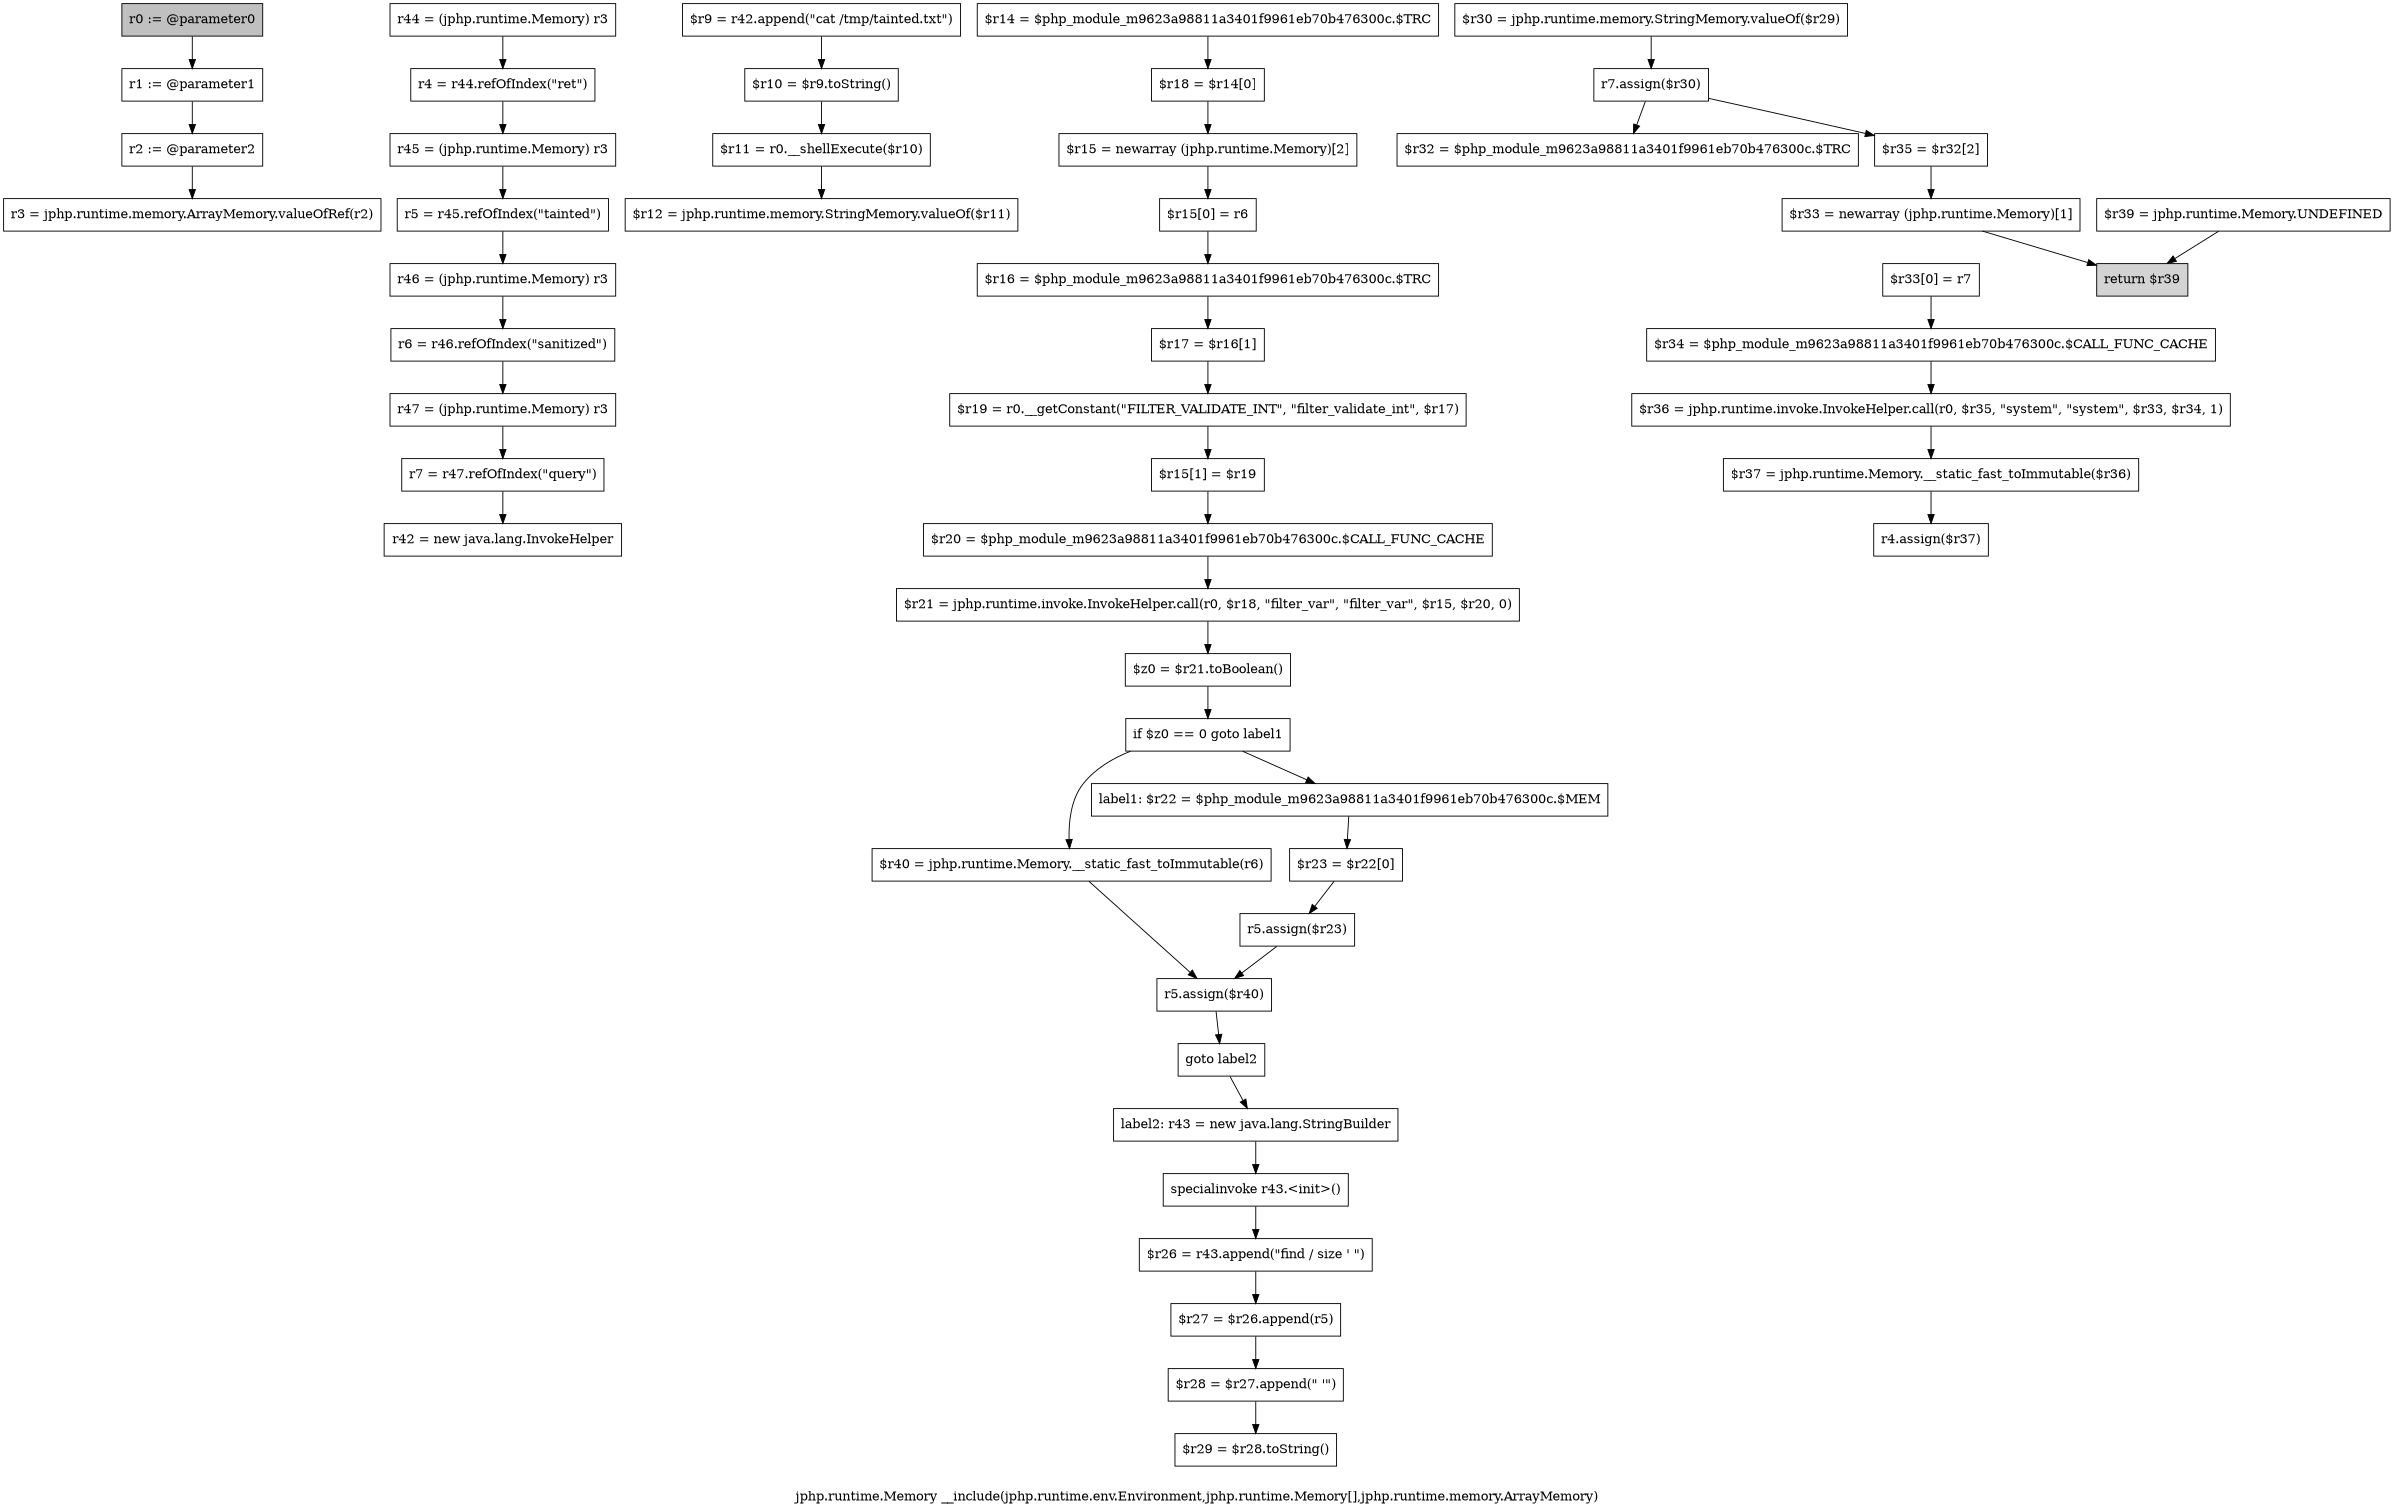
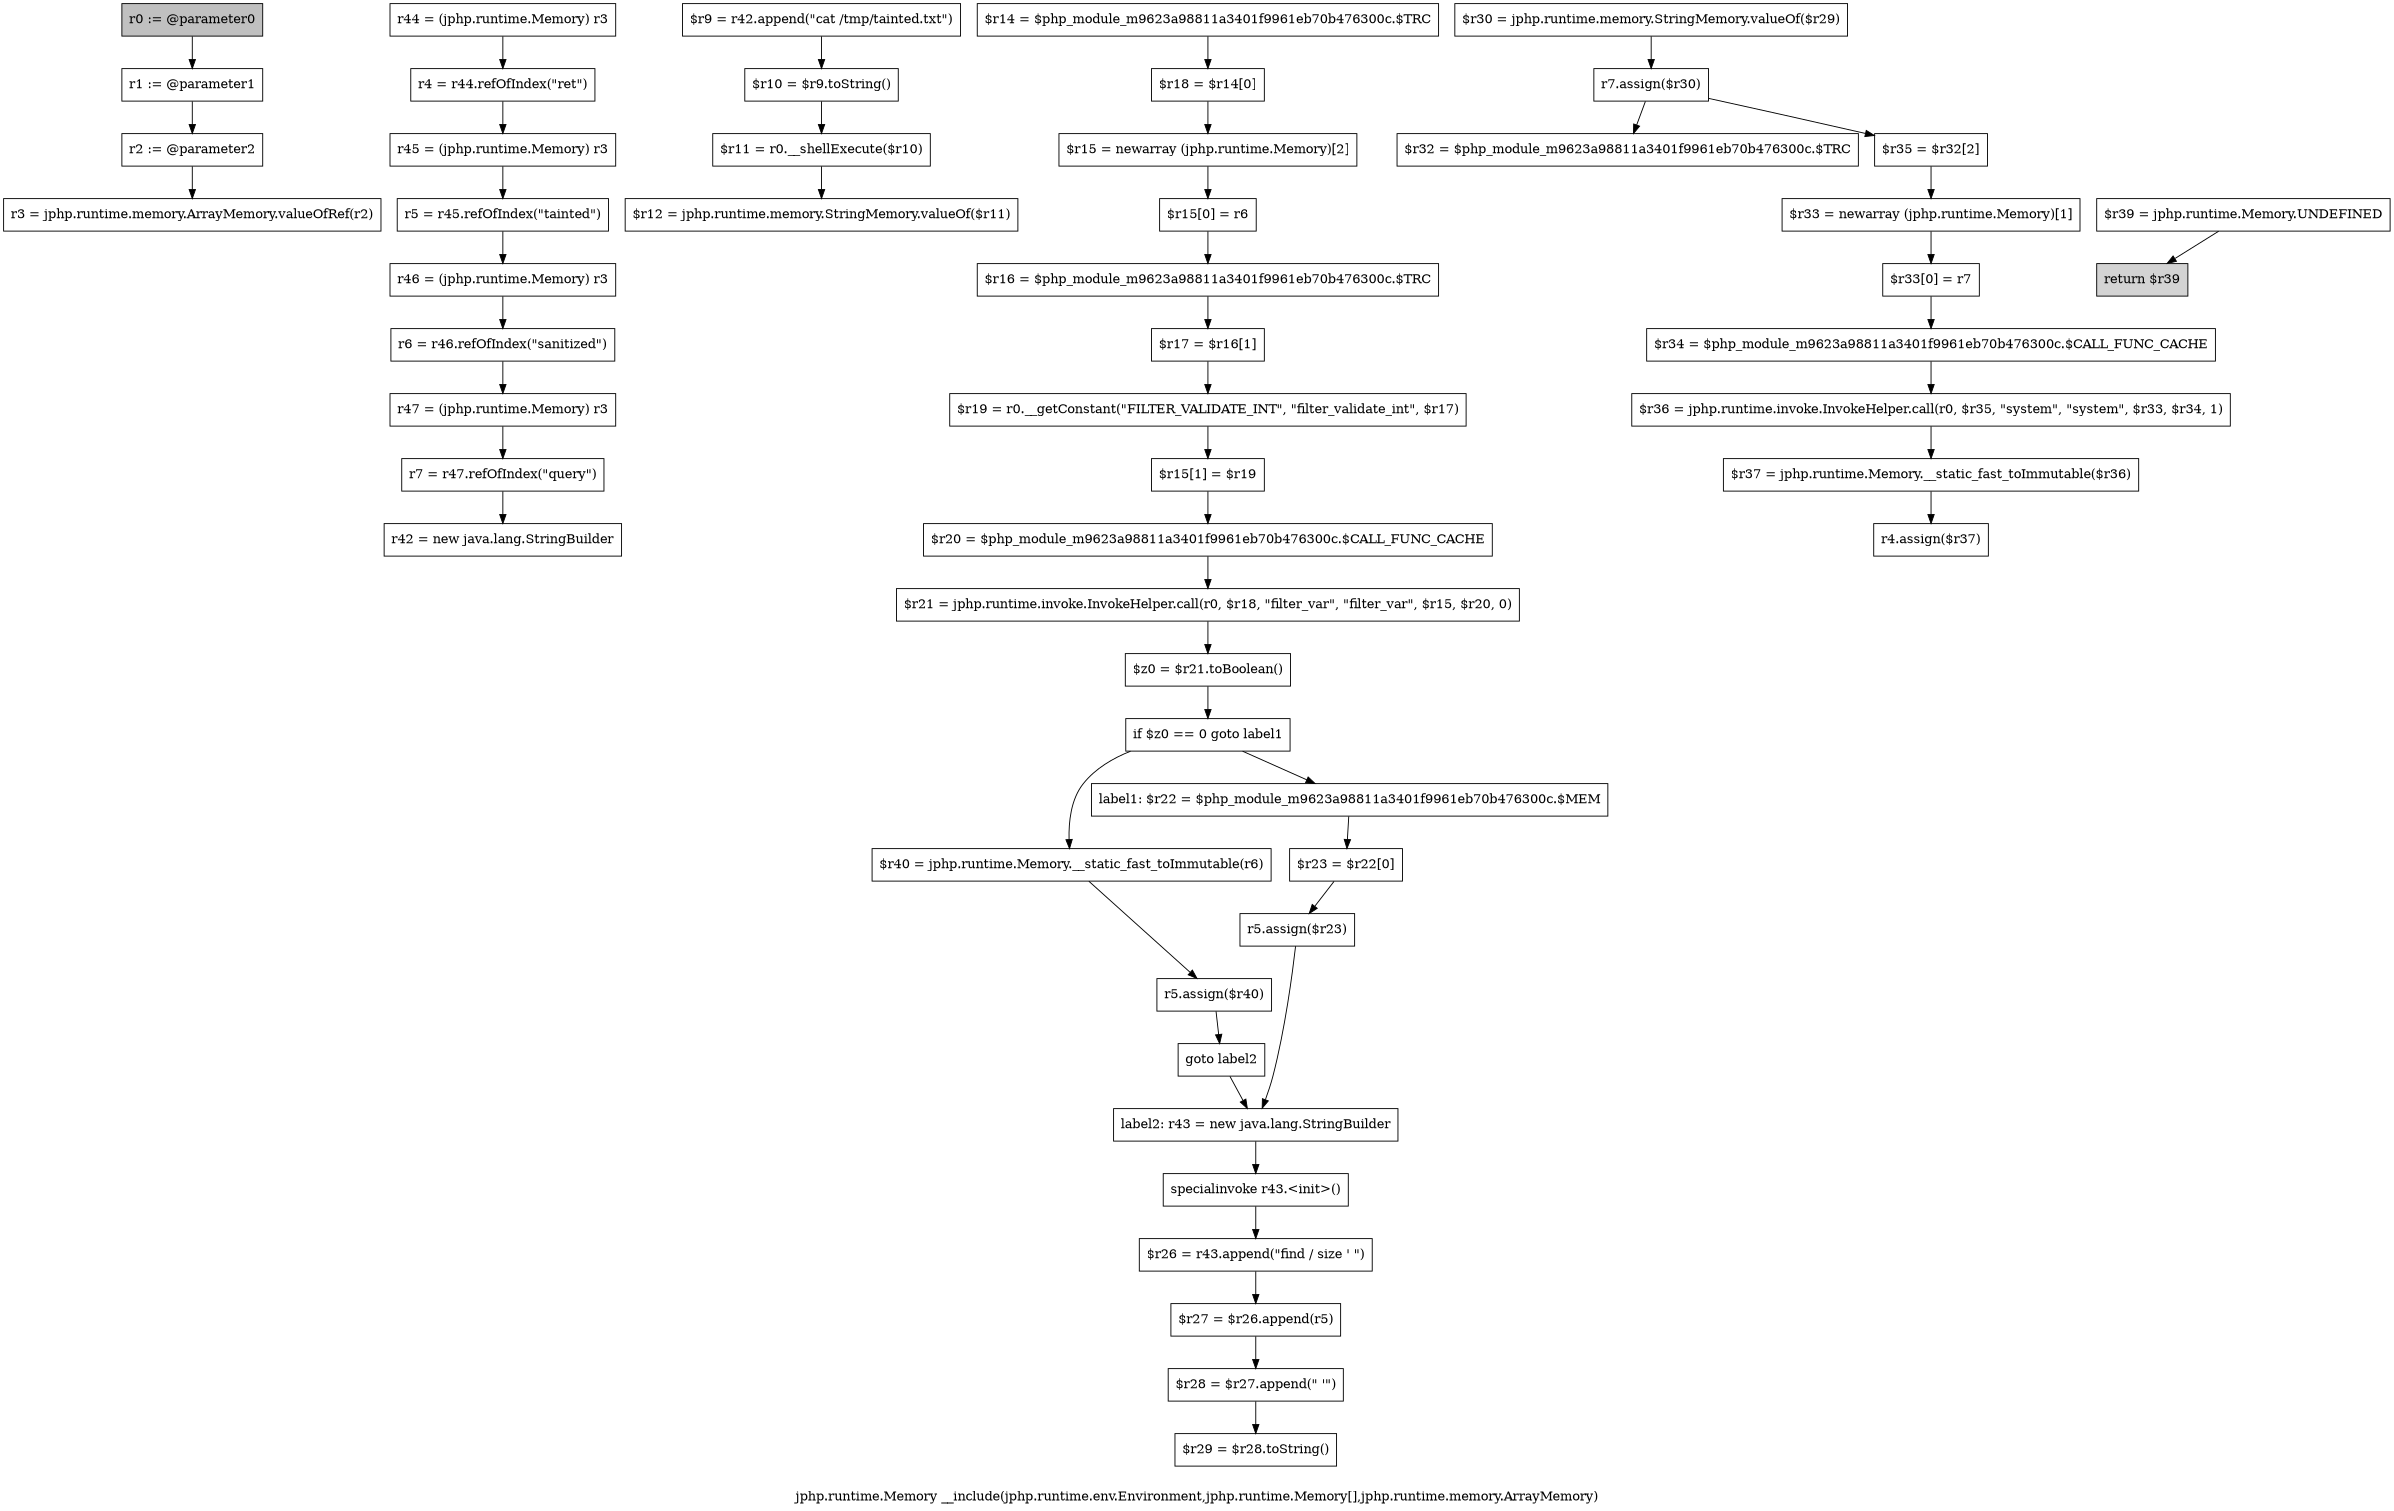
edge "$r33 = newarray (jphp.runtime.Memory)[1]" -> "return $r39": now "$r33 = newarray (jphp.runtime.Memory)[1]" -> "$r33[0] = r7"
node "r42 = new java.lang.InvokeHelper": label "r42 = new java.lang.InvokeHelper" -> "r42 = new java.lang.StringBuilder"
edge "r5.assign($r23)" -> "r5.assign($r40)": now "r5.assign($r23)" -> "label2: r43 = new java.lang.StringBuilder"
